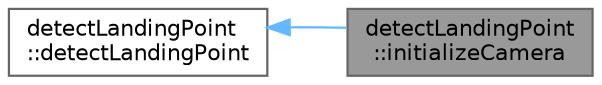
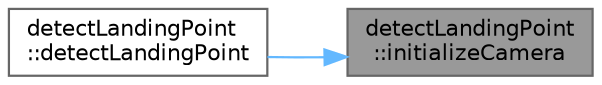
edge "detectLandingPoint ::initializeCamera" -> "detectLandingPoint ::detectLandingPoint": reversed
